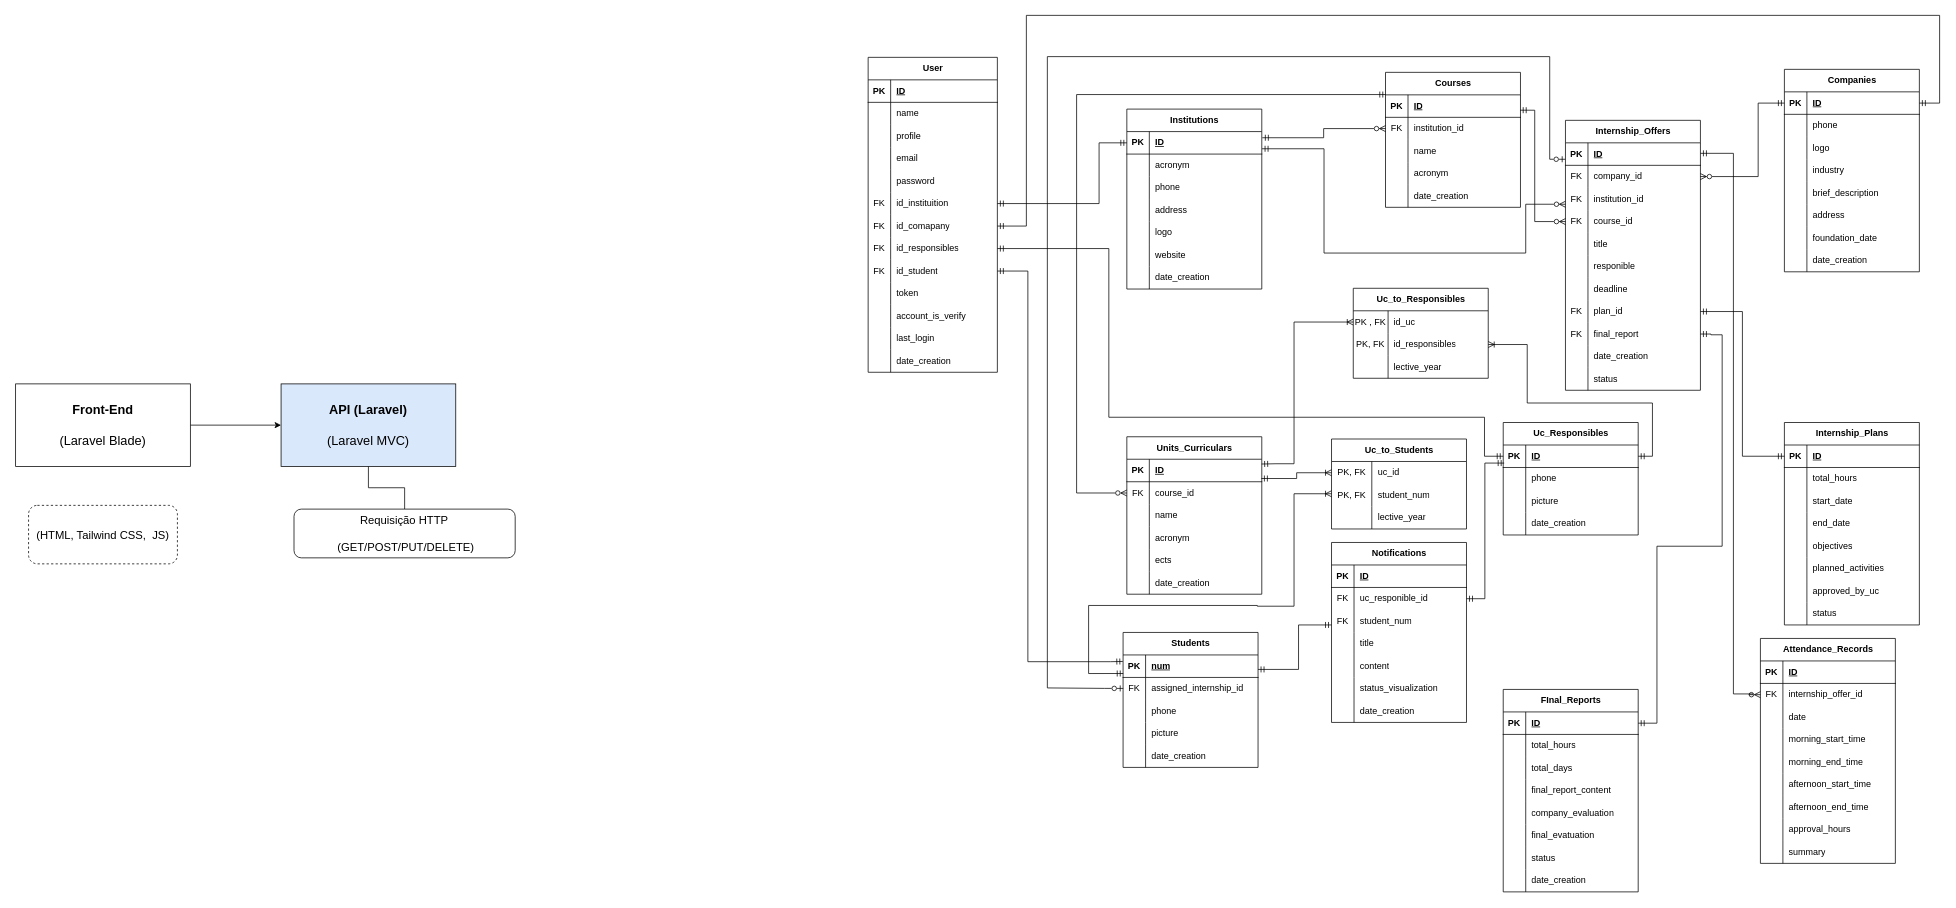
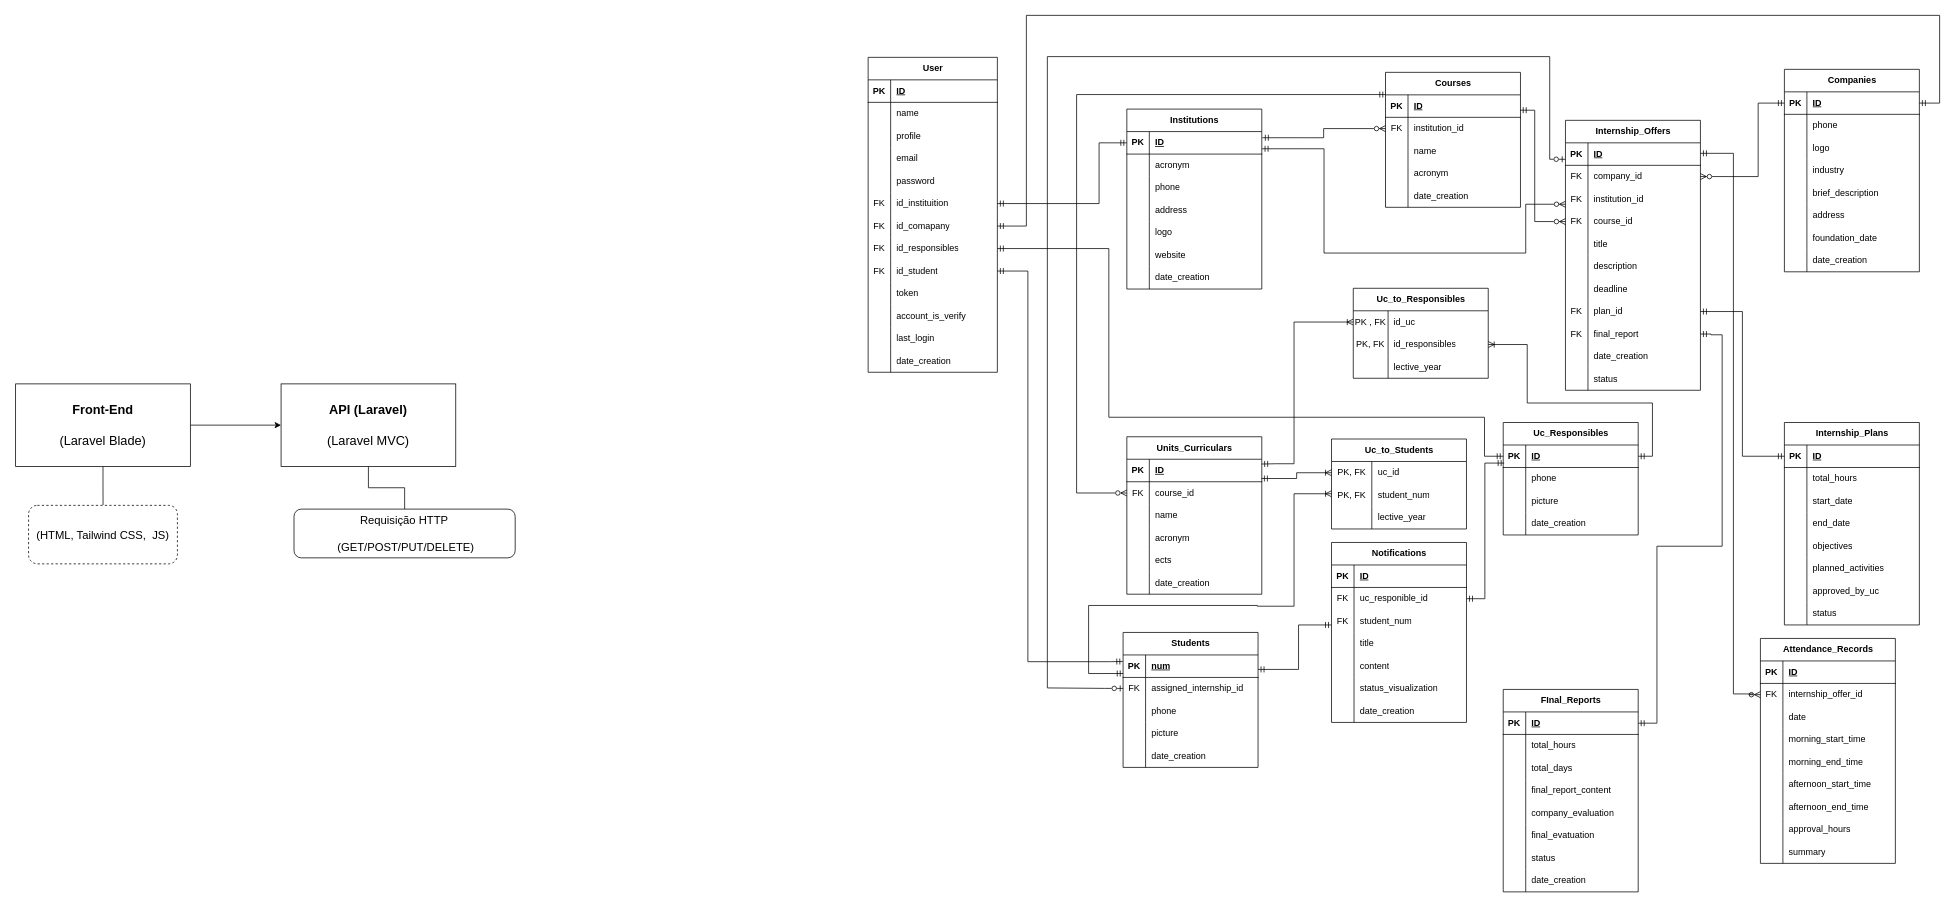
node "responible": label "responible" -> "description"
node "API (Laravel) (Laravel MVC)": fillcolor #dae8fc -> #ffffff
edge "Front-End (Laravel Blade)" -- "(HTML, Tailwind CSS, JS)": added
